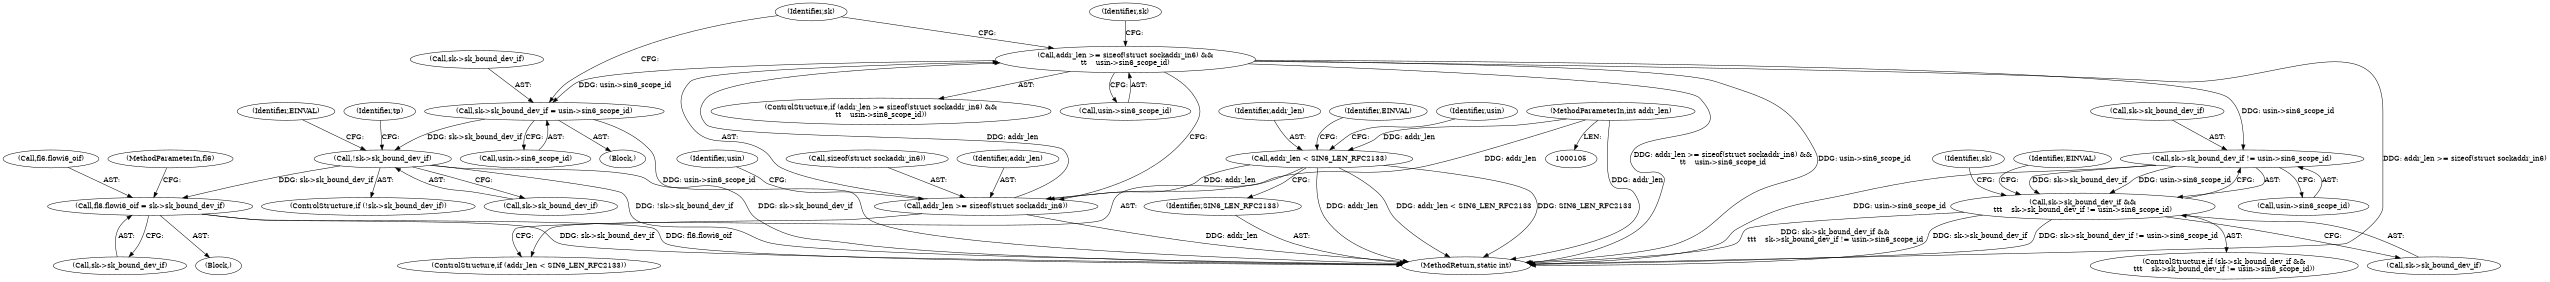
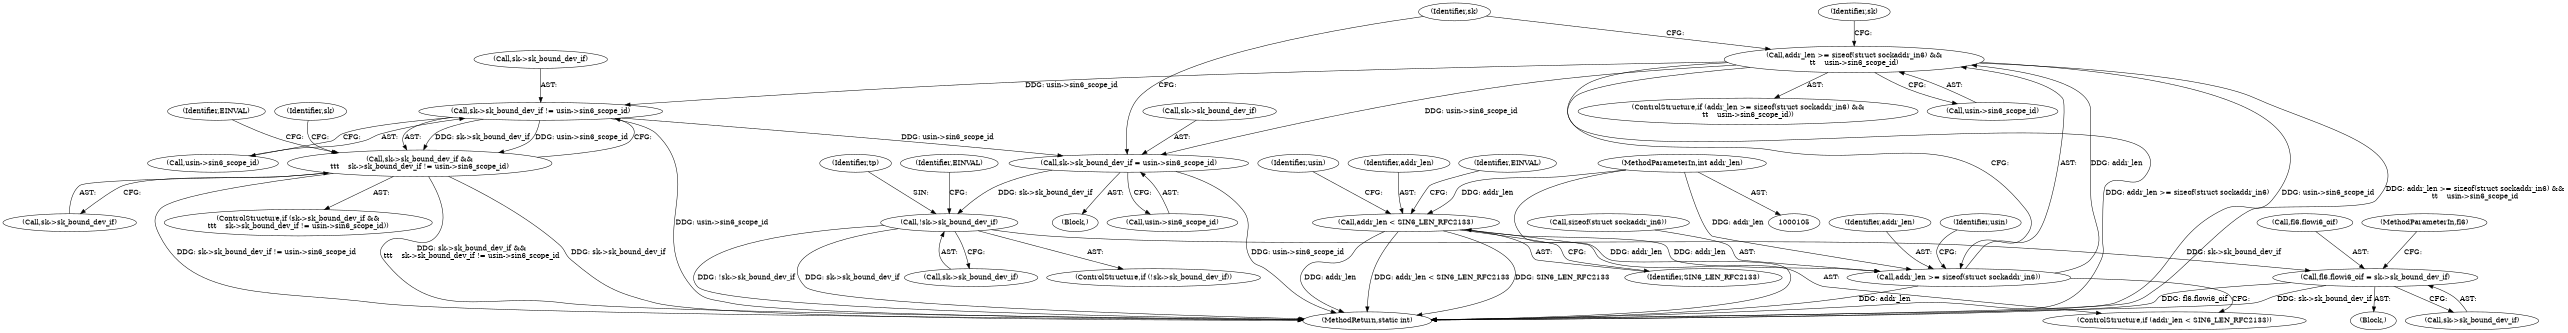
edge "(Call,sk->sk_bound_dev_if != usin->sin6_scope_id)" -> "(Call,sk->sk_bound_dev_if = usin->sin6_scope_id)": added, label "DDG: usin->sin6_scope_id"
edge "(Identifier,tp)" -> "(Call,!sk->sk_bound_dev_if)": label "CFG: " -> "SIN: "
edge "(MethodParameterIn,int addr_len)" -> "1000105": label "LEN: " -> "AST: "
edge "(Identifier,SIN6_LEN_RFC2133)" -> "(MethodReturn,static int)": now "(Identifier,SIN6_LEN_RFC2133)" -> "(Call,addr_len < SIN6_LEN_RFC2133)"
